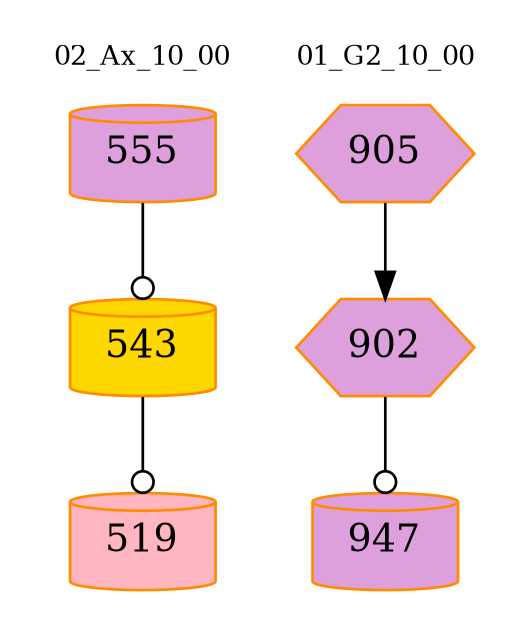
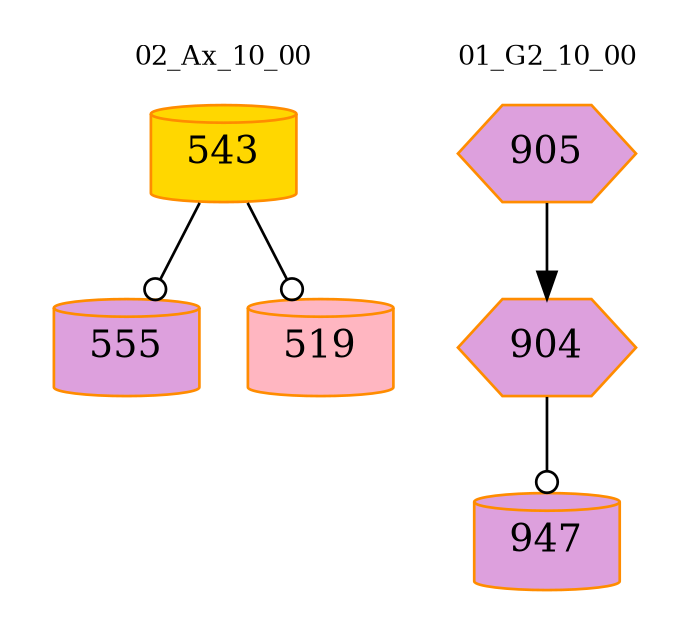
edge "555" -> "543": reversed
node "902": label "902" -> "904"
